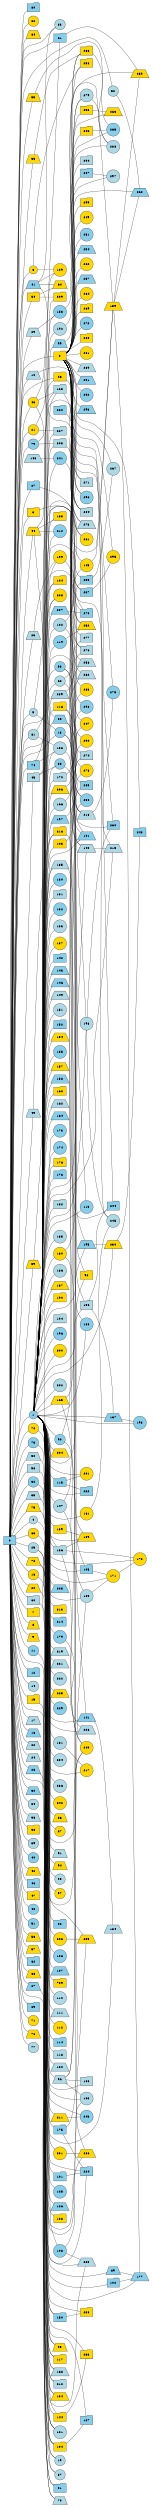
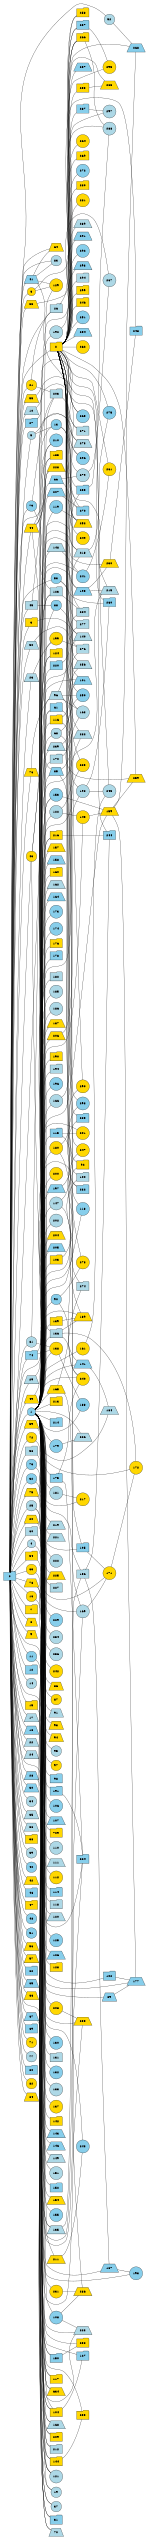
edge "265" -- "246": removed
edge "249" -- "2": now "249" -- "99"
edge "64" -- "54": now "64" -- "0"
node "26": fillcolor gold -> lightblue
edge "21" -- "227": now "21" -- "203"
node "228": shape circle -> trapezium
edge "96" -- "76": added
node "138": fillcolor lightblue -> gold
edge "140" -- "215": now "195" -- "215"
node "142": fillcolor skyblue -> gold
edge "148" -- "1": added
edge "220" -- "1": added
node "49": fillcolor lightblue -> gold
edge "35" -- "93": removed
node "65": added
node "134": label "134" -> "634"
